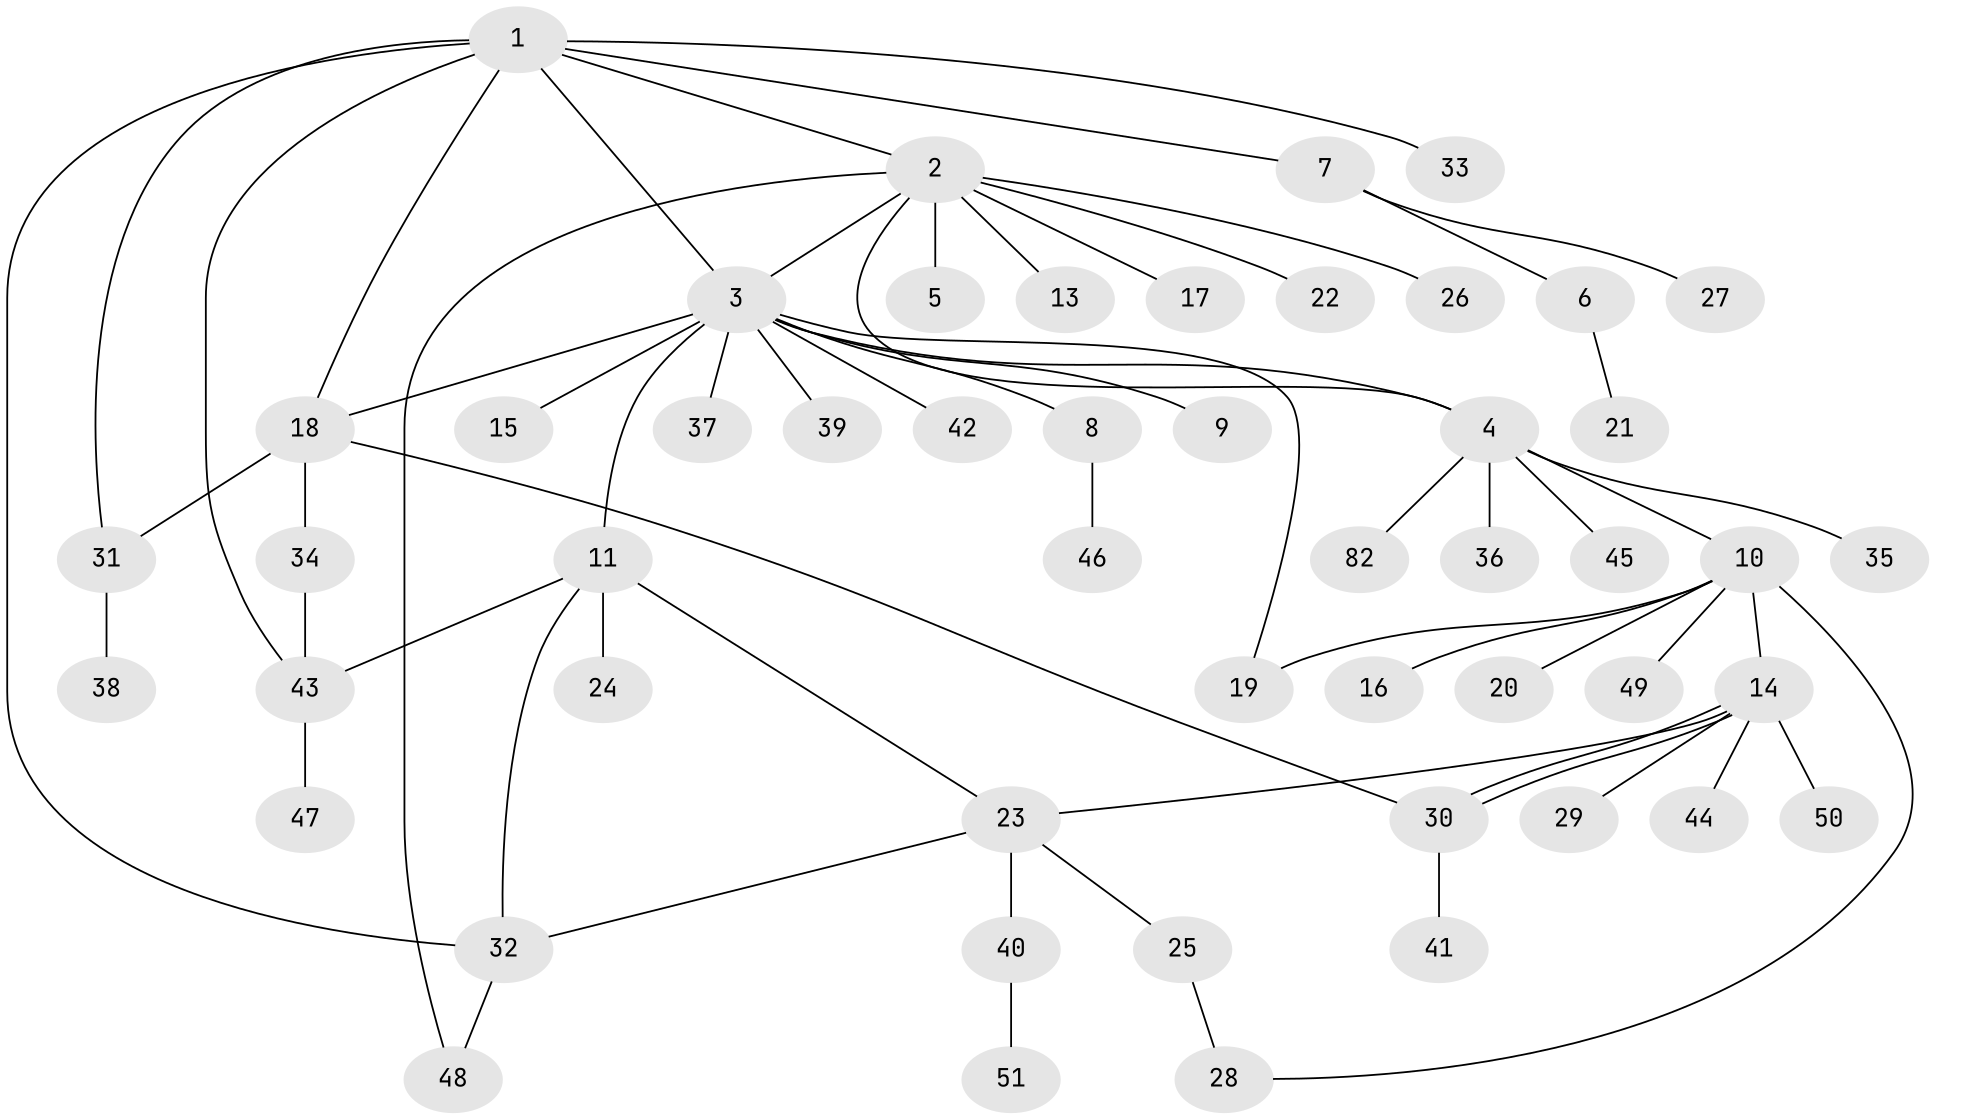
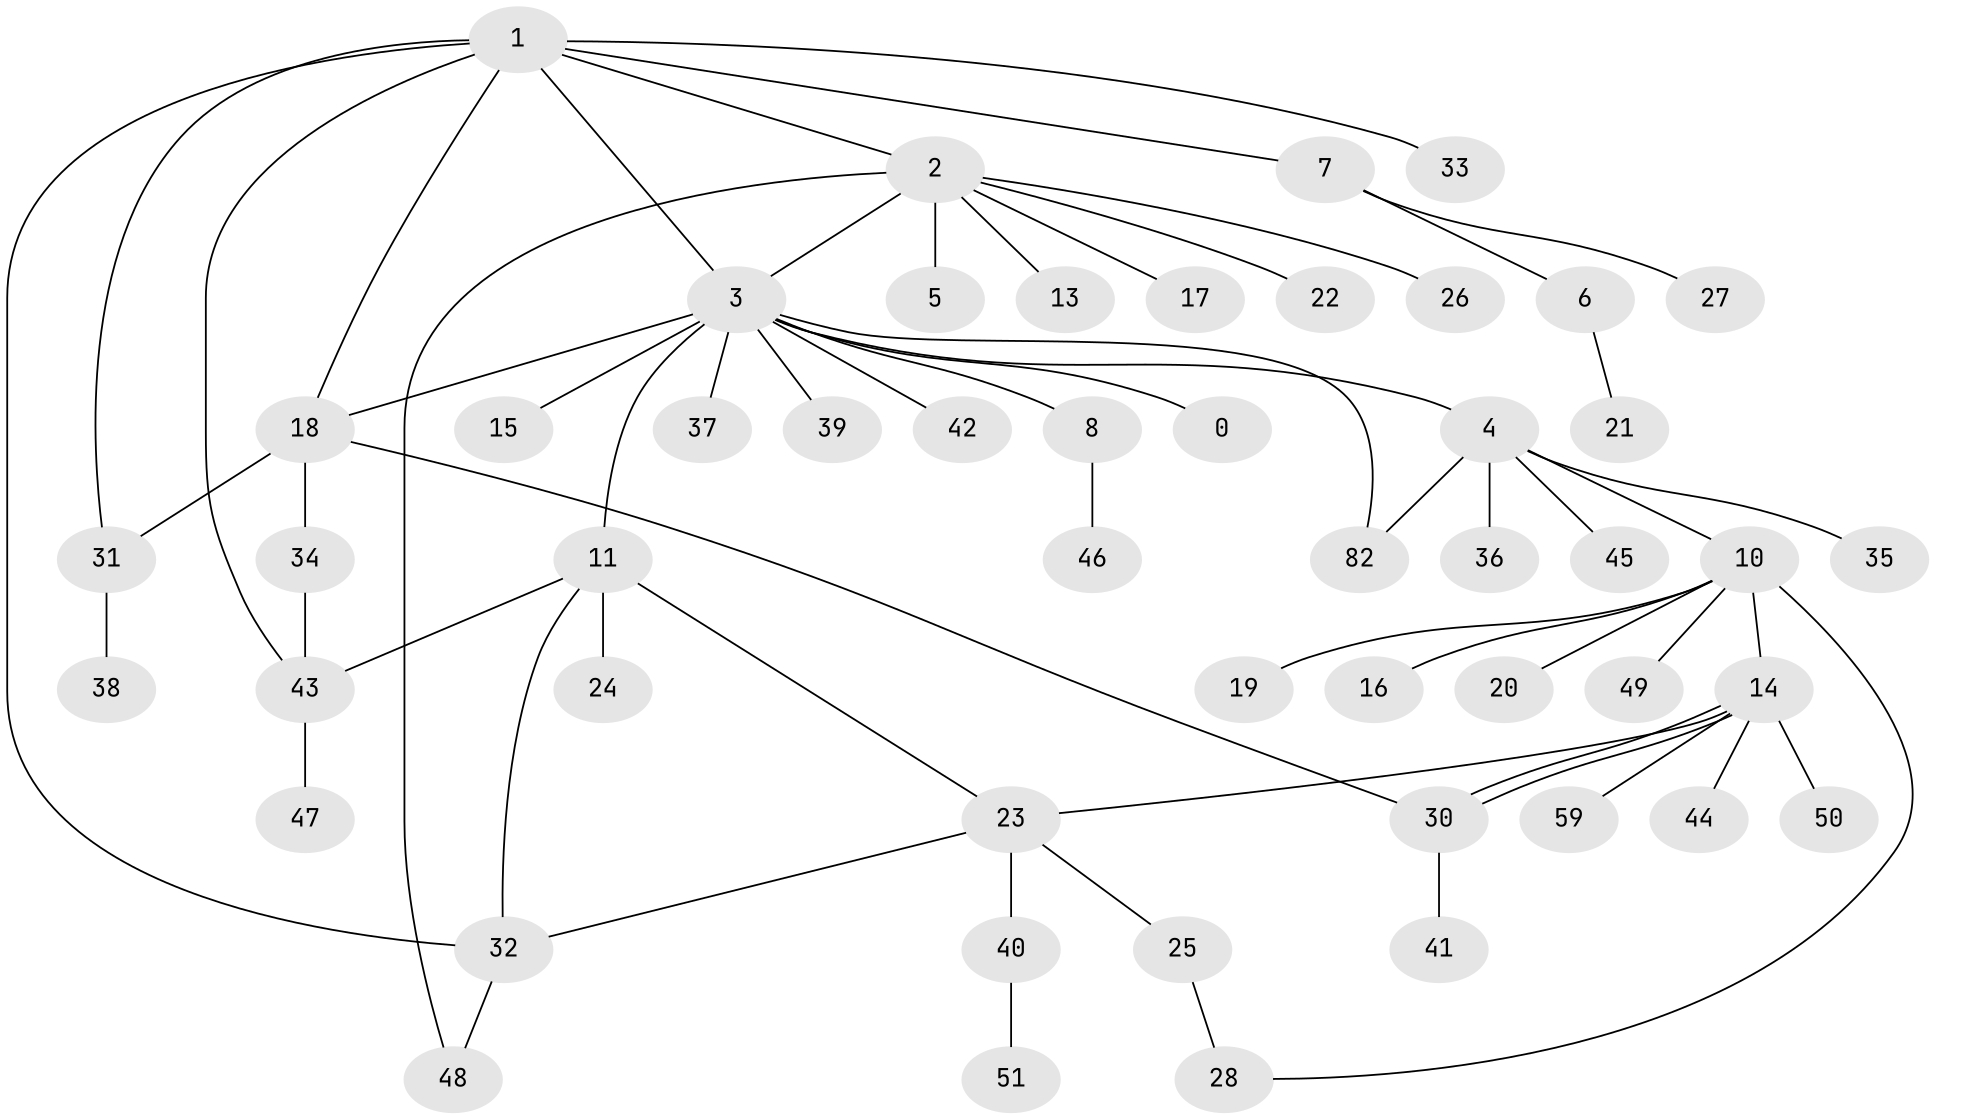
edge "3" -- "19": now "3" -- "82"
edge "2" -- "4": removed
node "9": label "9" -> "0"
node "29": label "29" -> "59"
